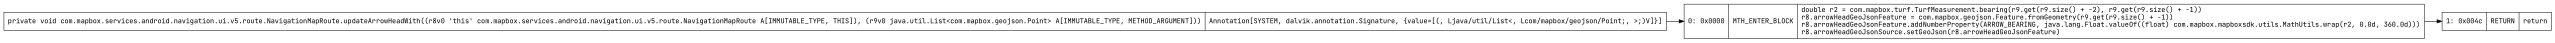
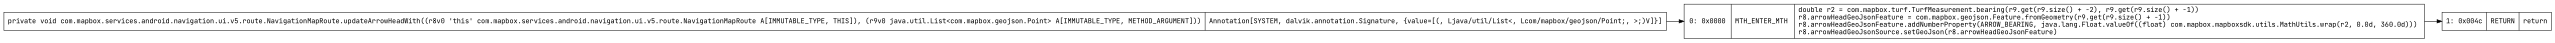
node "0: 0x0000": text "MTH_ENTER_BLOCK" -> "MTH_ENTER_MTH"
